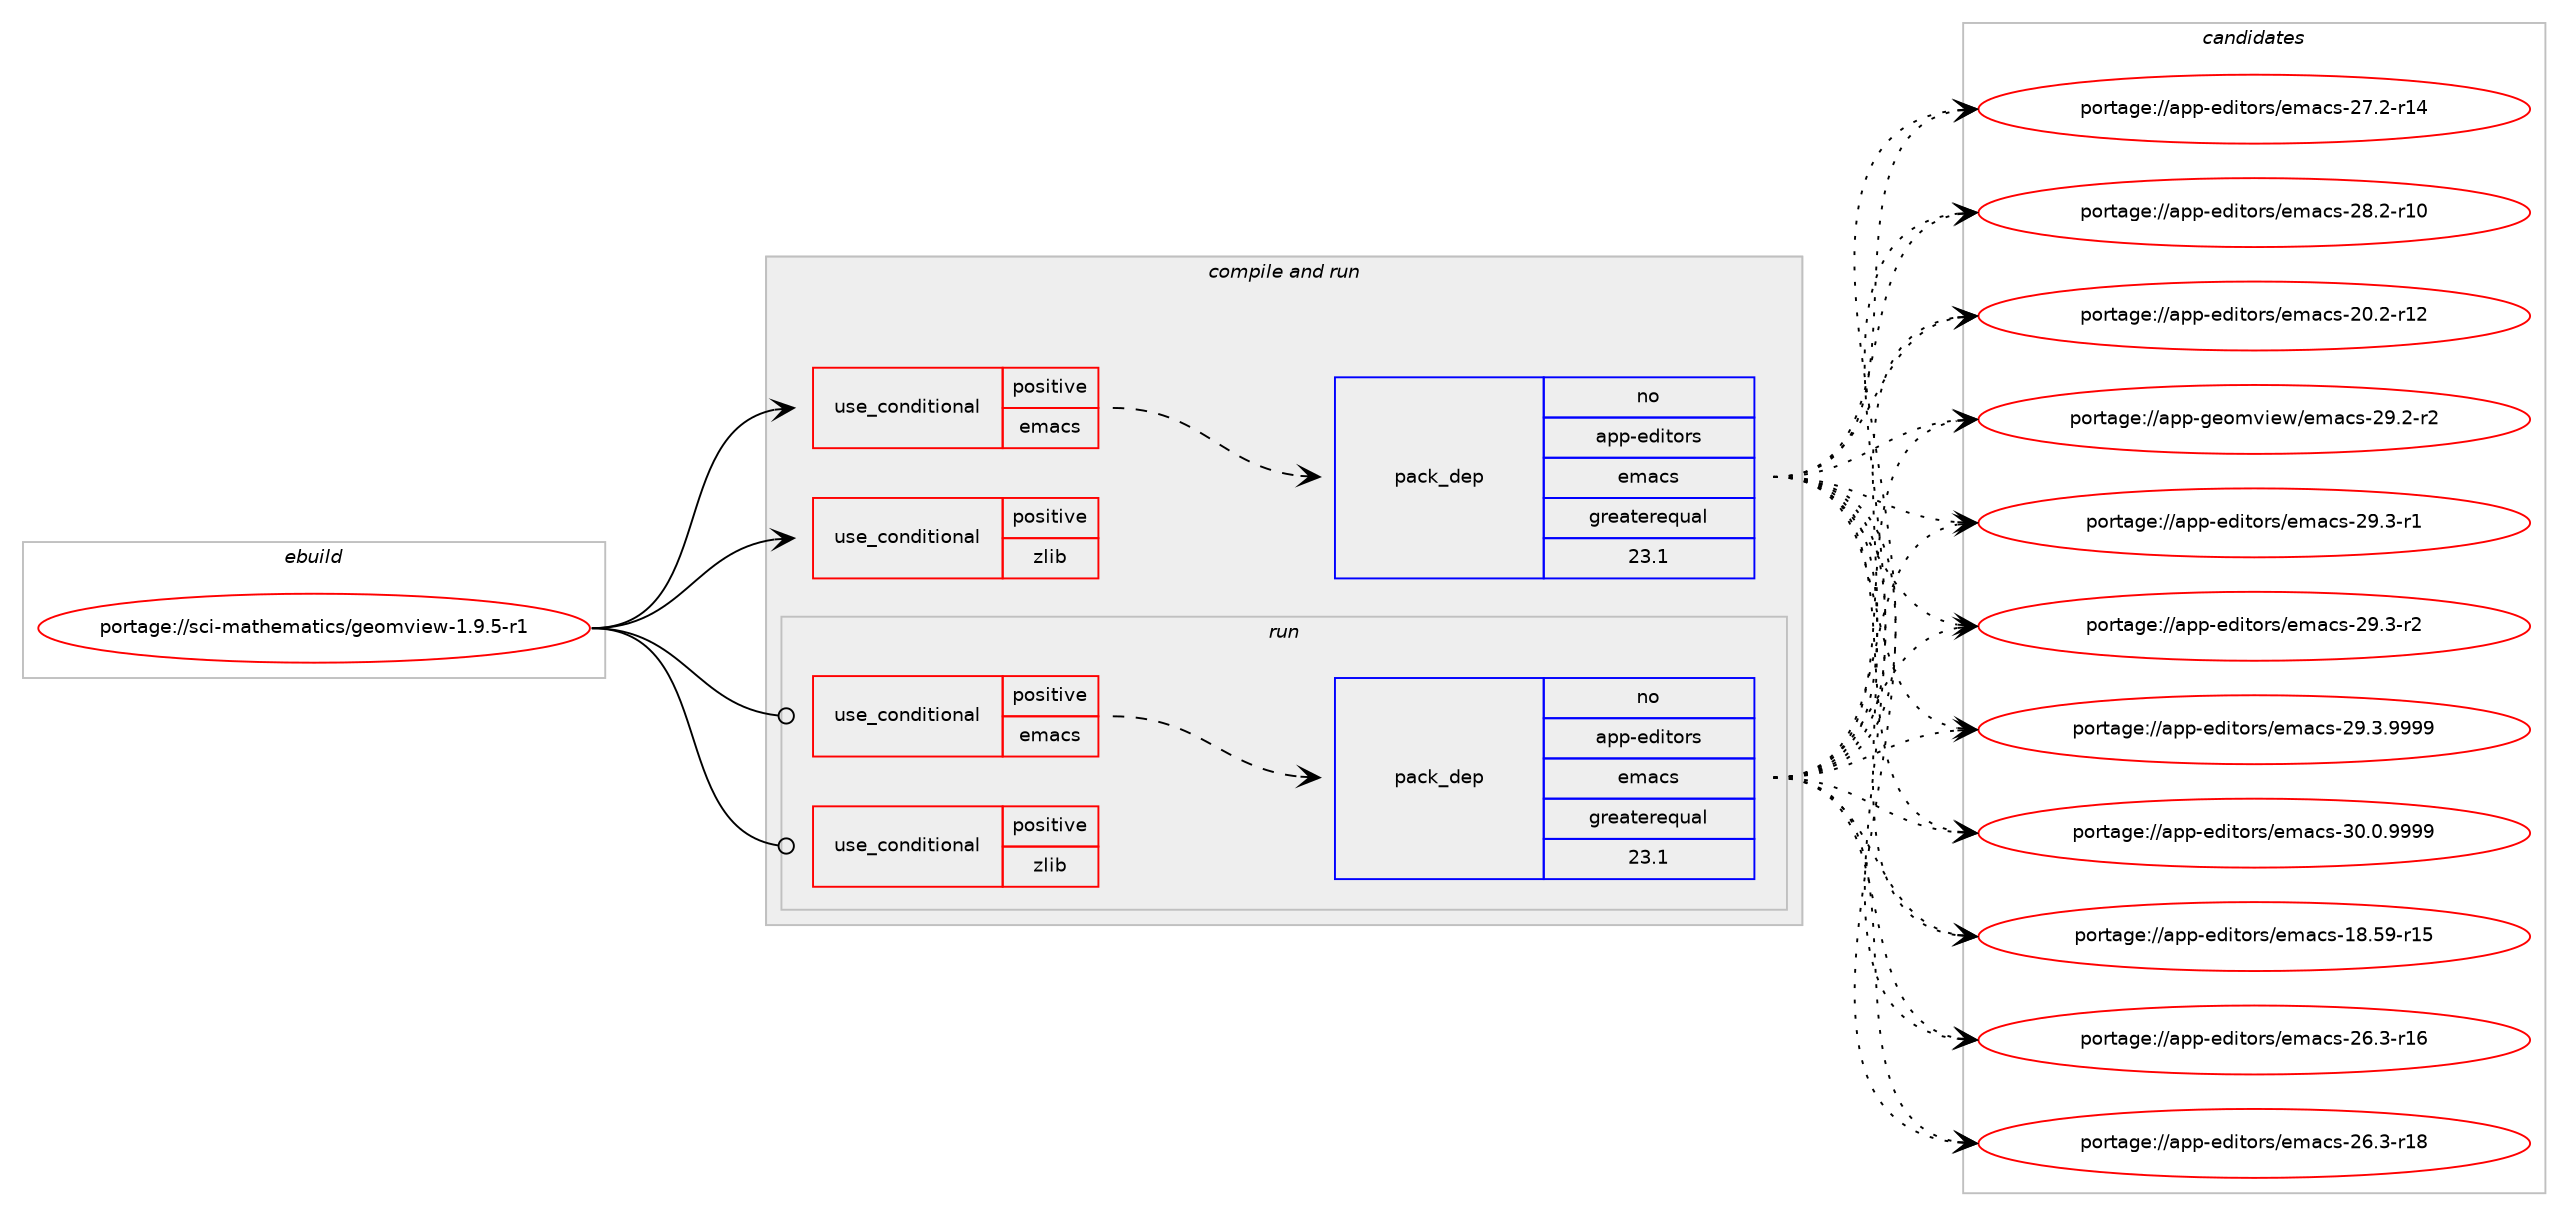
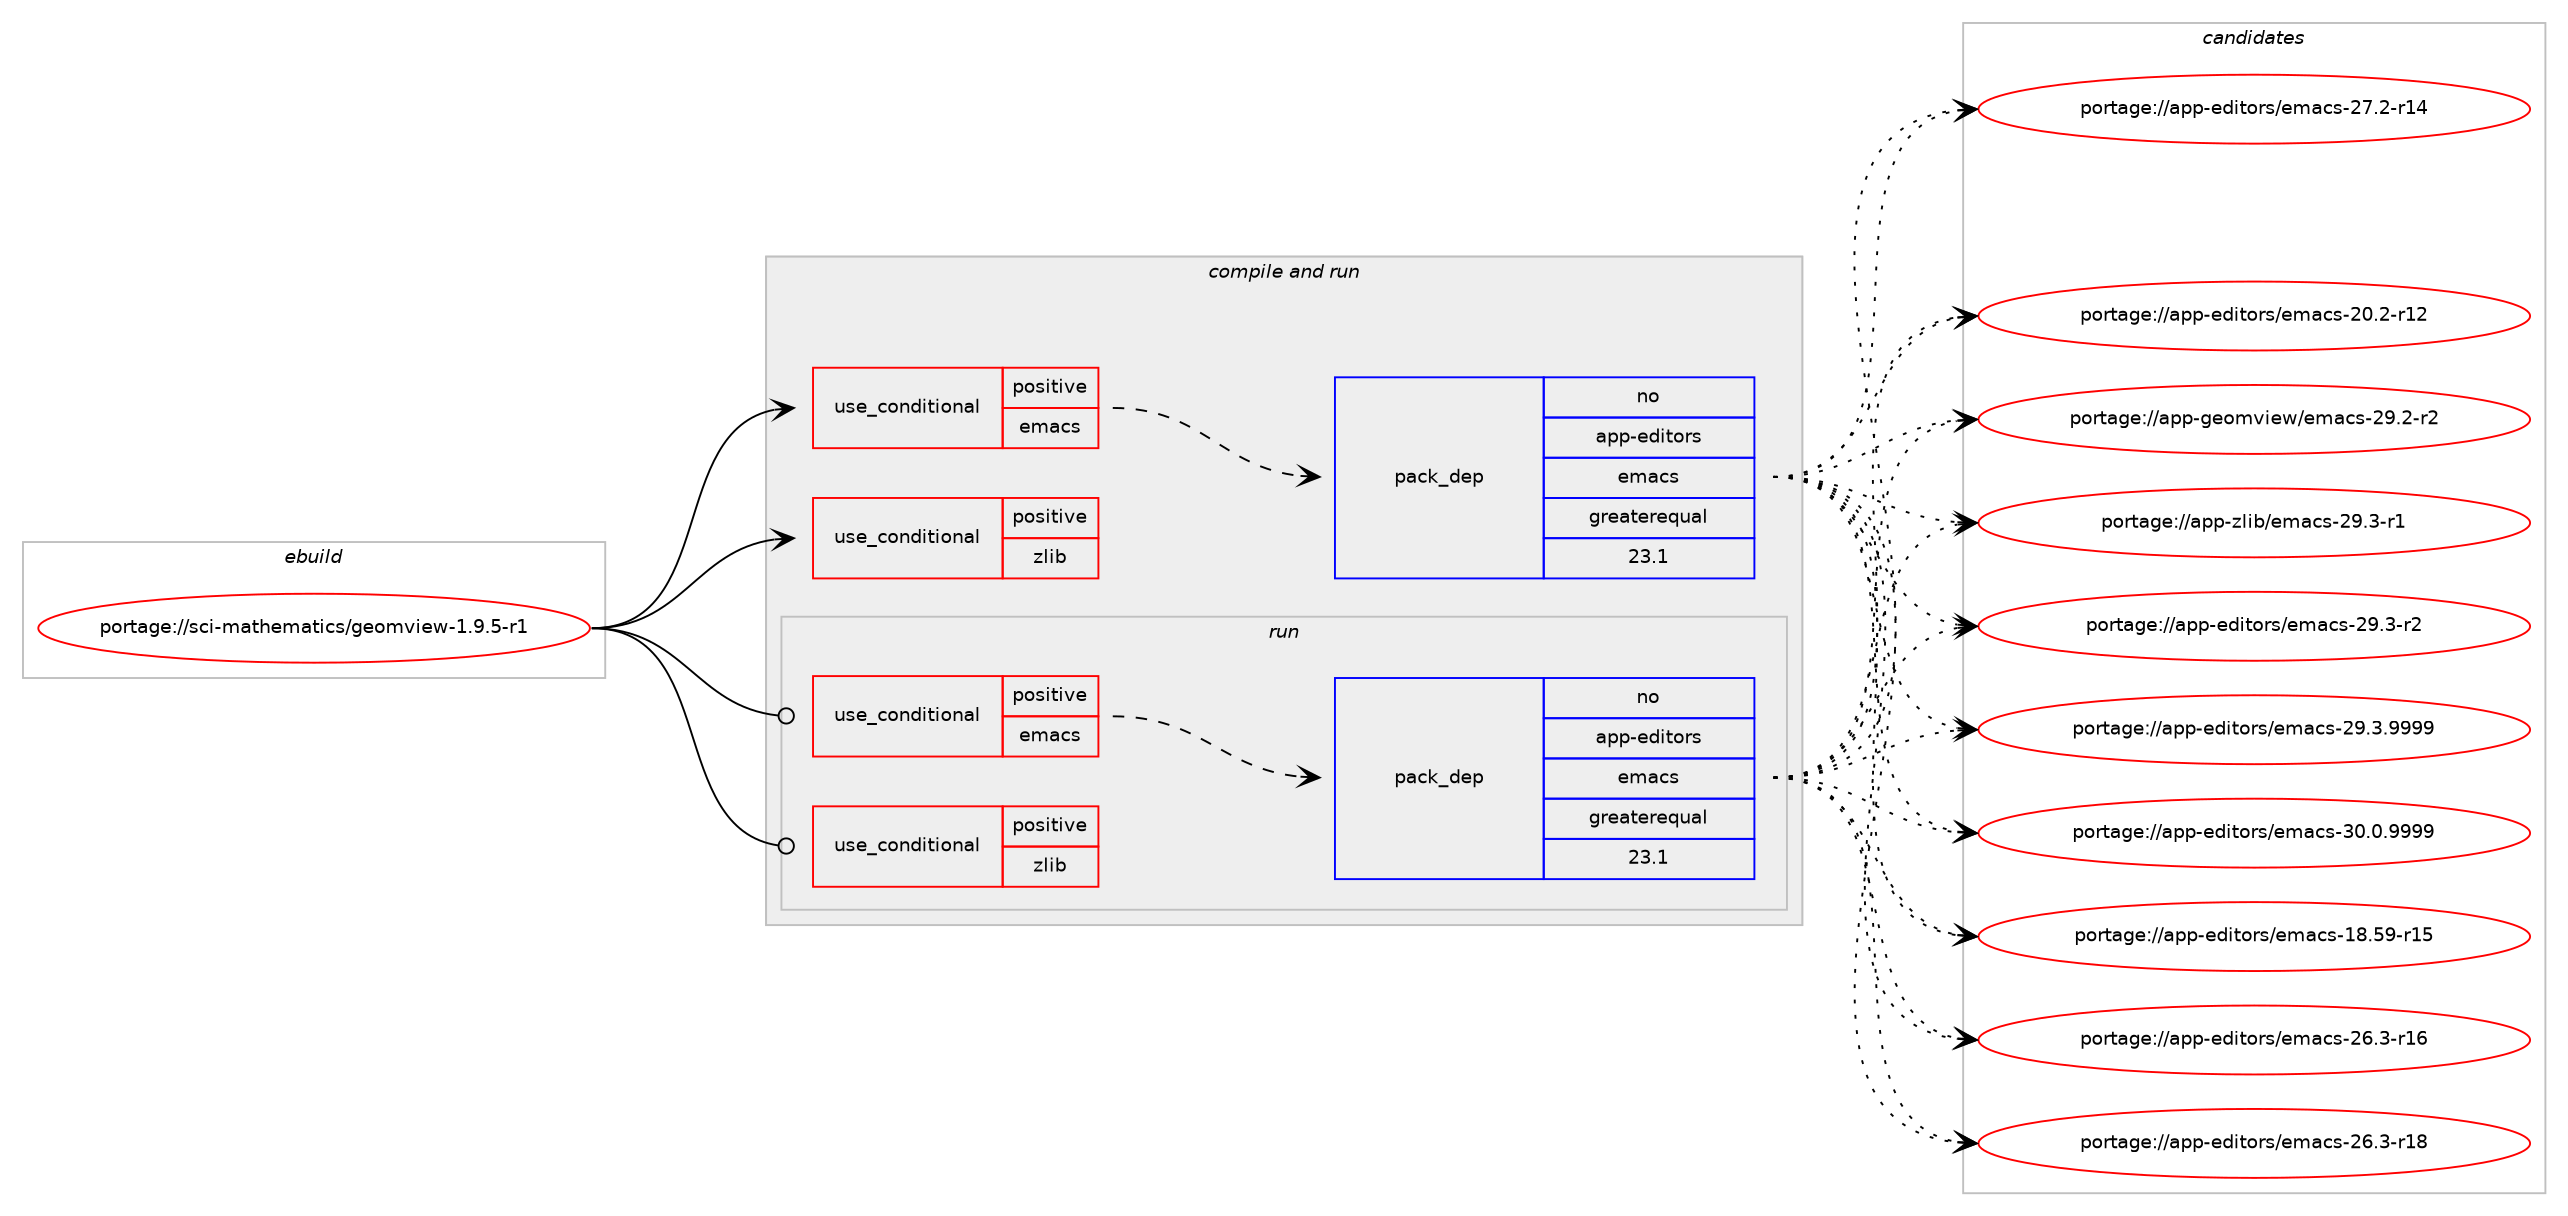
node "portage://app-editors/emacs-28.2-r10": removed
node "portage://app-editors/emacs-29.3-r1": label "portage://app-editors/emacs-29.3-r1" -> "portage://app-zlib/emacs-29.3-r1"
